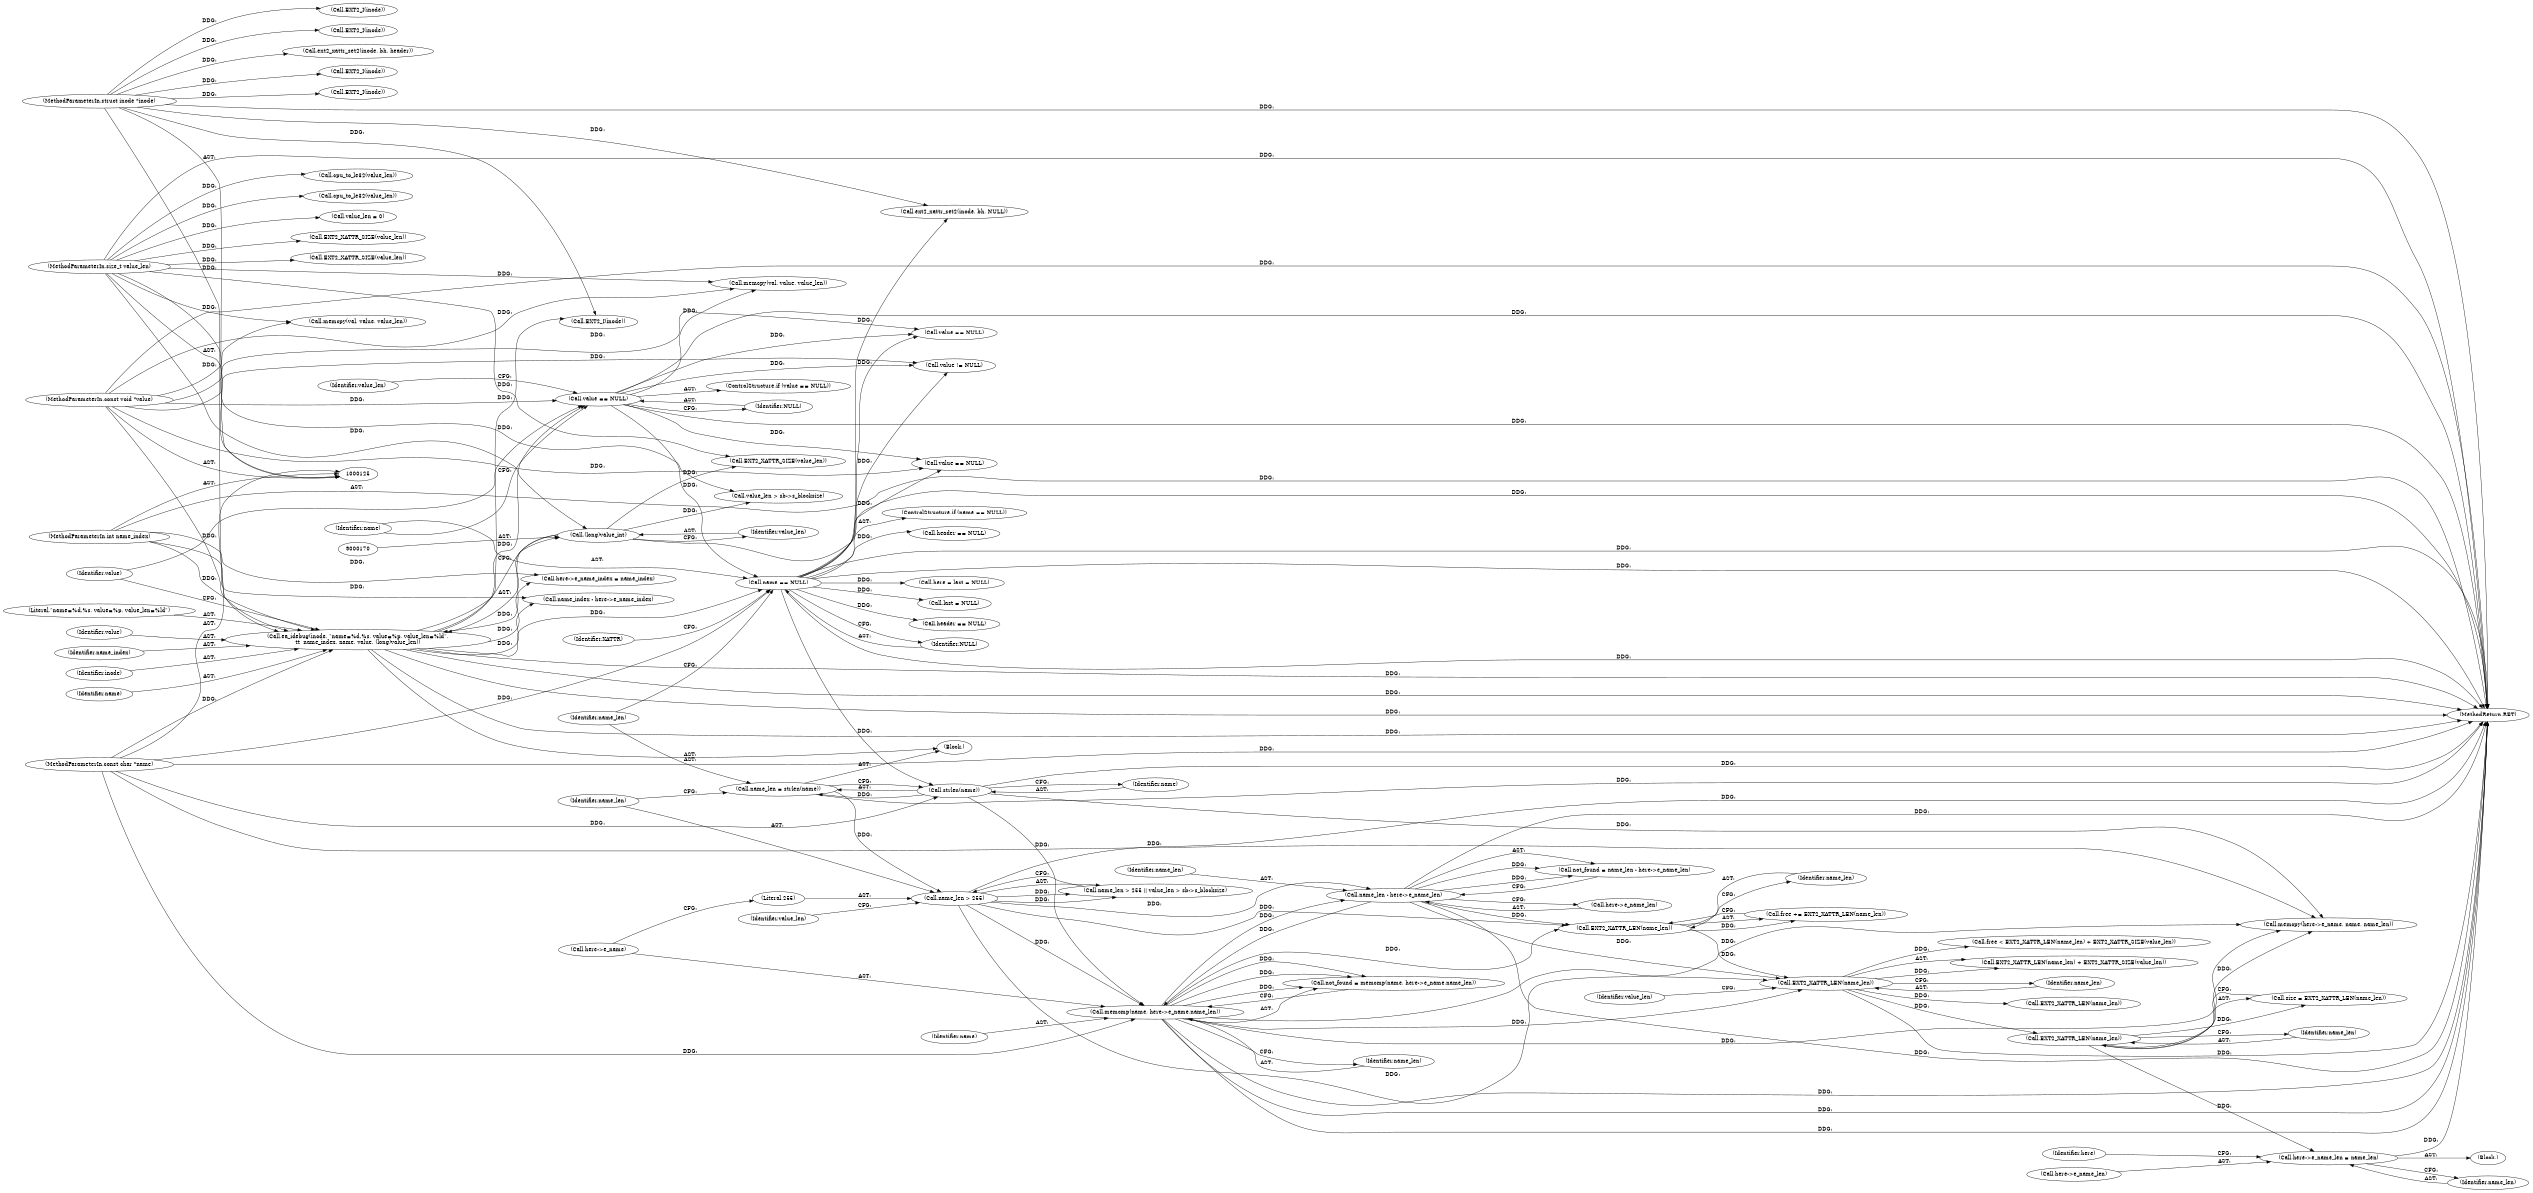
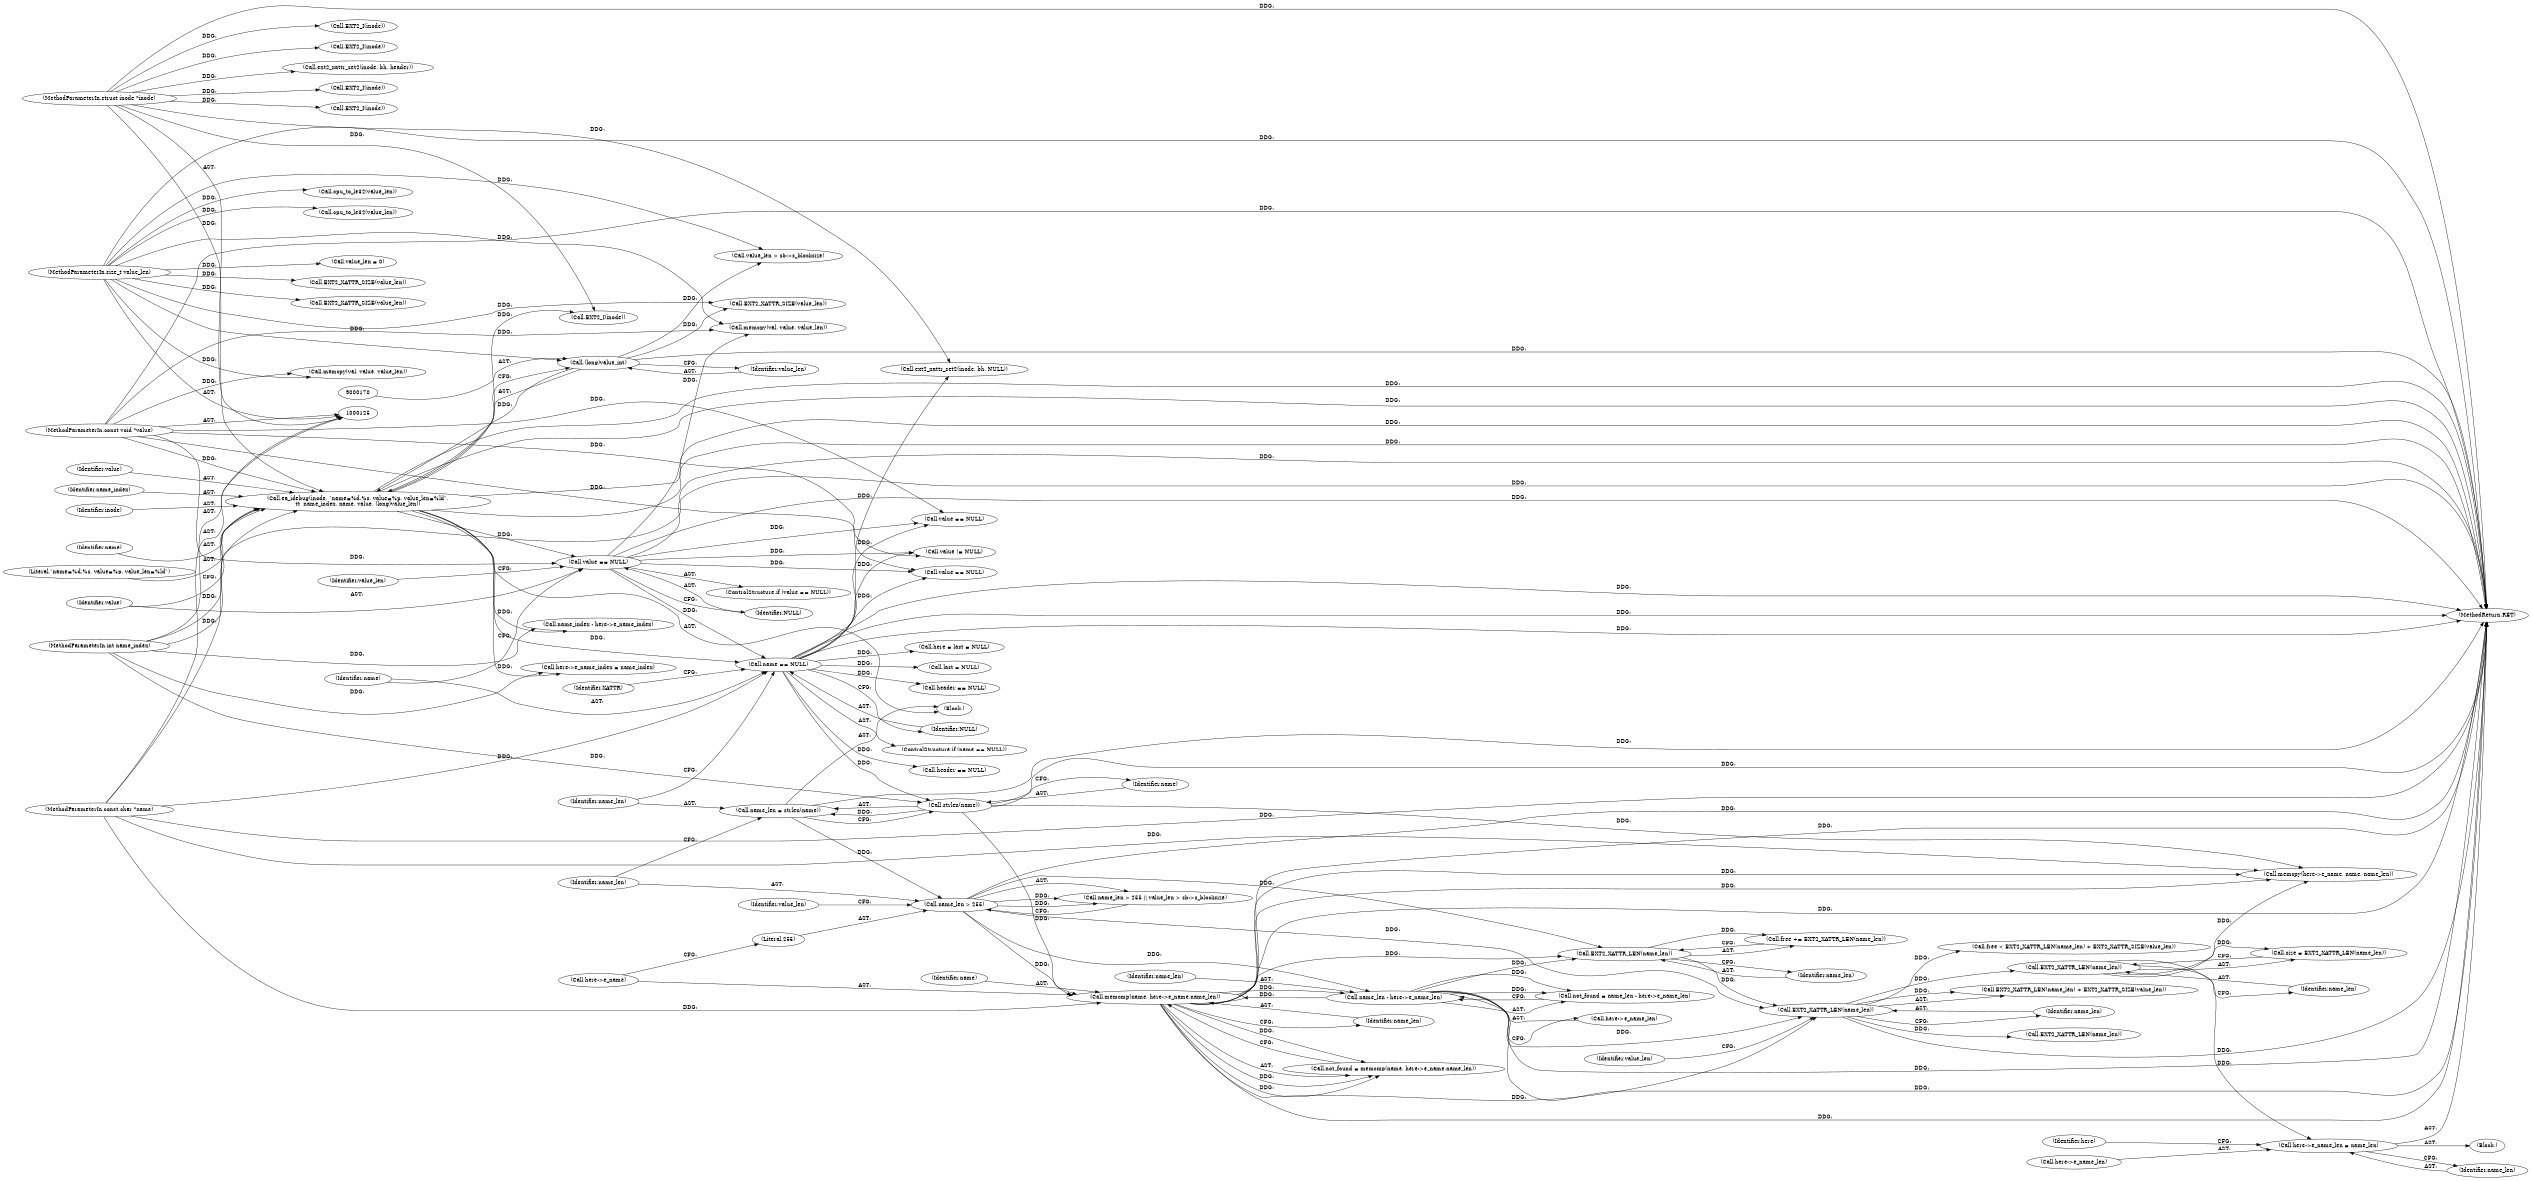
edge "(MethodParameterIn,const char *name)" -> "(Call,strlen(name))": now "(MethodParameterIn,int name_index)" -> "(Call,strlen(name))"
edge "(Call,here->e_name_len = name_len)" -> "(MethodReturn,RET)": label "DDG: " -> "AST: "
